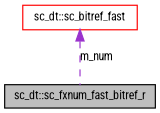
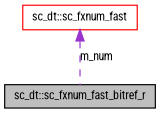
node "sc_dt::sc_bitref_fast": label "sc_dt::sc_bitref_fast" -> "sc_dt::sc_fxnum_fast"
